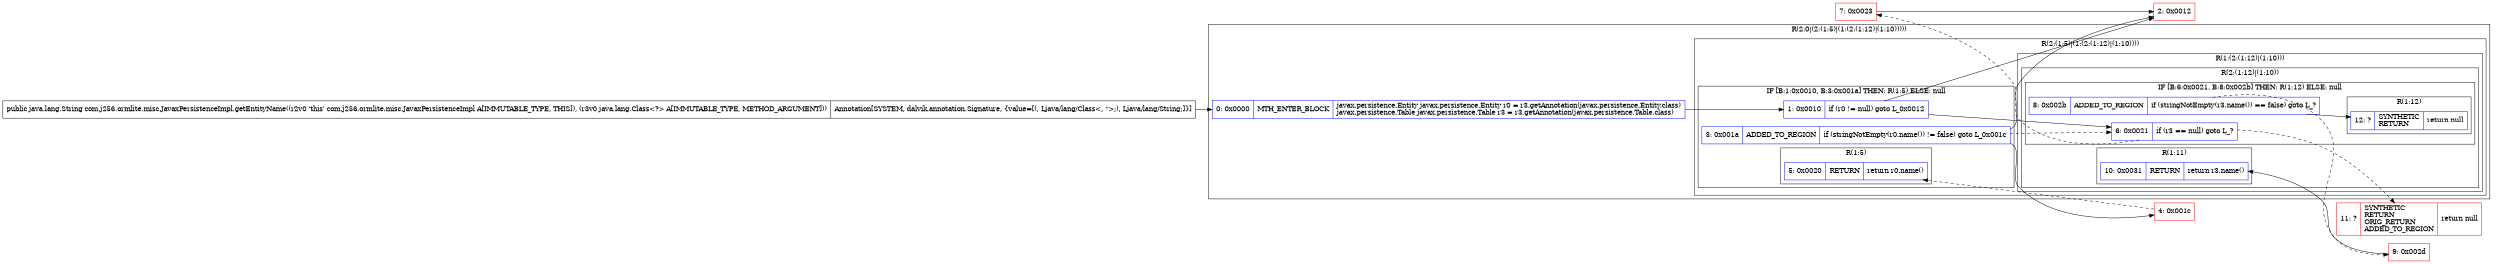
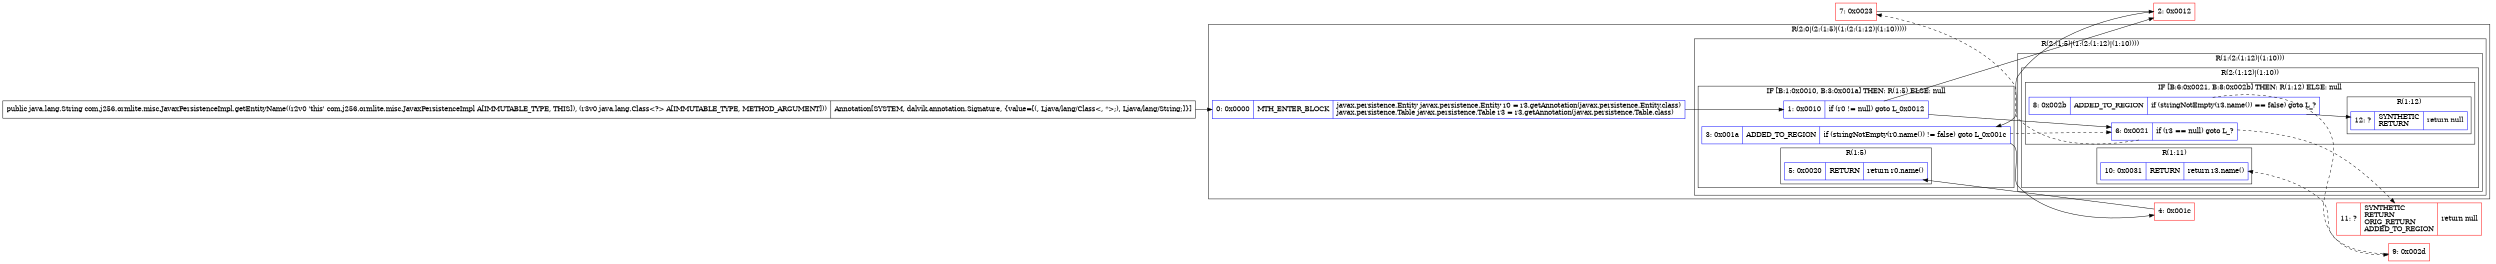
edge "3: 0x001a" -> "2: 0x0012": reversed
edge "4: 0x001c" -> "5: 0x0020": style dashed -> solid
edge "9: 0x002d" -> "10: 0x0031": style solid -> dashed
